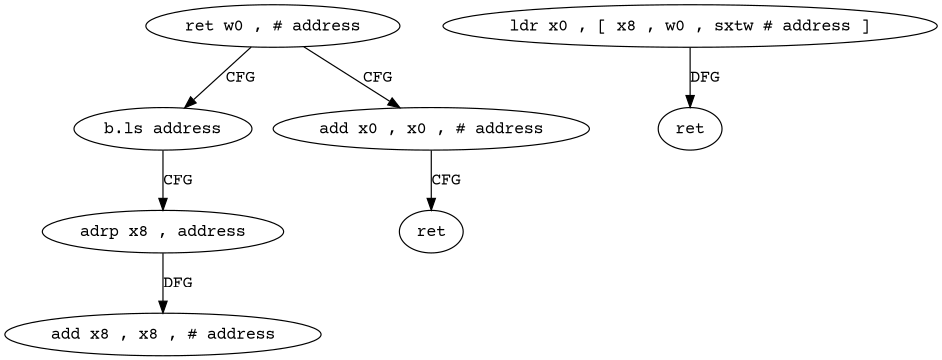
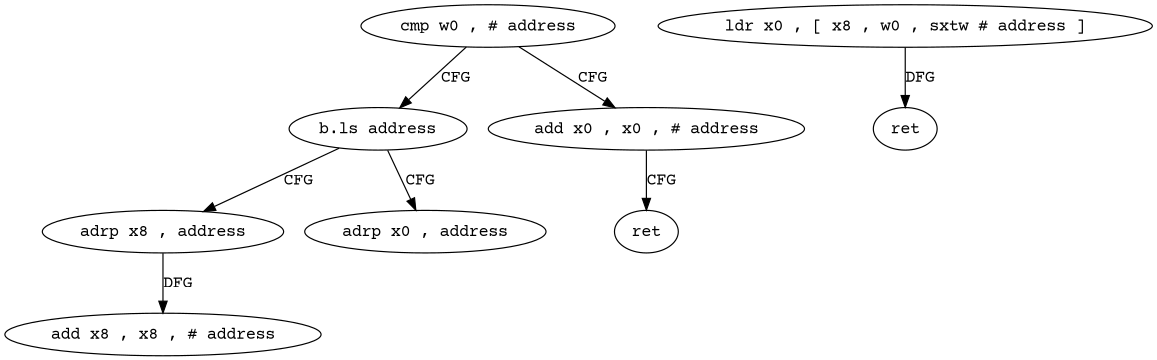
node "ret w0 , # address": label "ret w0 , # address" -> "cmp w0 , # address"
node "adrp x0 , address": added
